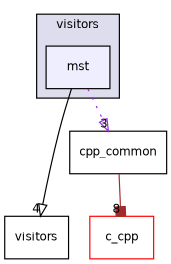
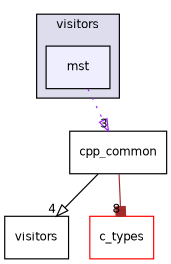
edge "mst" -> "visitors": now "cpp_common" -> "visitors"
node "c_cpp": label "c_cpp" -> "c_types"
